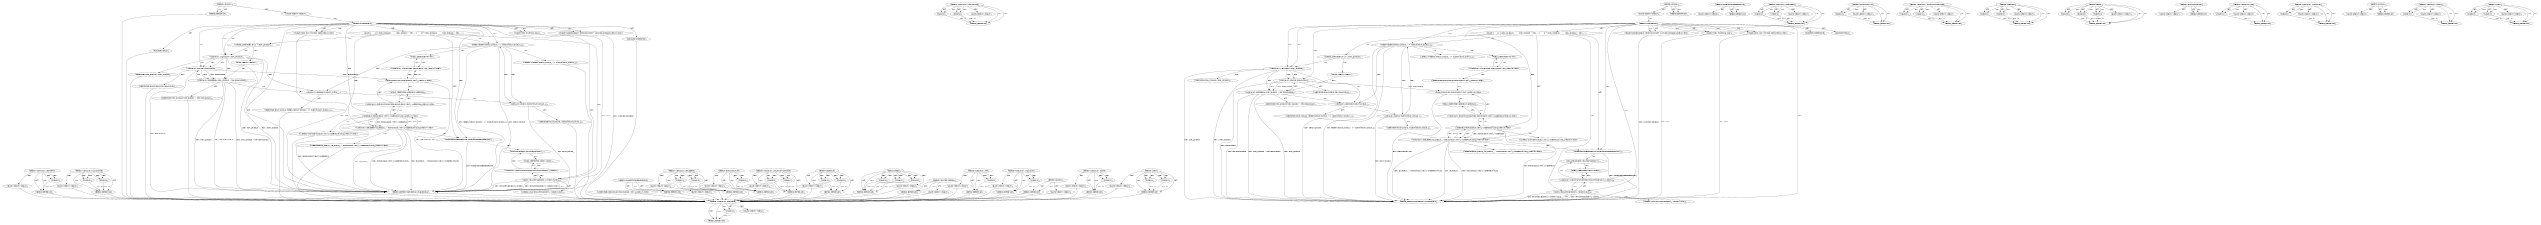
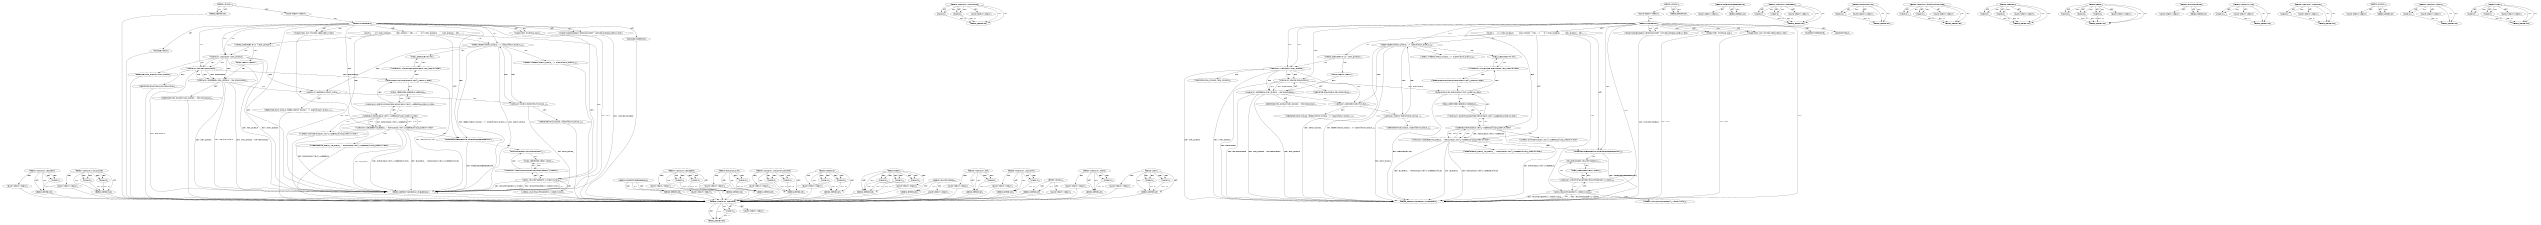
edge "<(<operator>.fieldAccess,HostGlobals::Get)<SUB>17</SUB>>" -> "<(HostGlobals.Get,HostGlobals::Get())<SUB>17</SUB>>": removed, label "CFG:"
edge "<(HostGlobals.Get,HostGlobals::Get())<SUB>17</SUB>>" -> "<(<operator>.fieldAccess,HostGlobals::Get)<SUB>17</SUB>>": label "DDG: p2" -> "AST: "
edge "<(HostGlobals.Get,HostGlobals::Get())<SUB>18</SUB>>" -> "<(<operator>.fieldAccess,HostGlobals::Get)<SUB>18</SUB>>": added, label "AST:"
node "<(IDENTIFIER,HostGlobals,HostGlobals::Get())<SUB>17</SUB>>": removed
